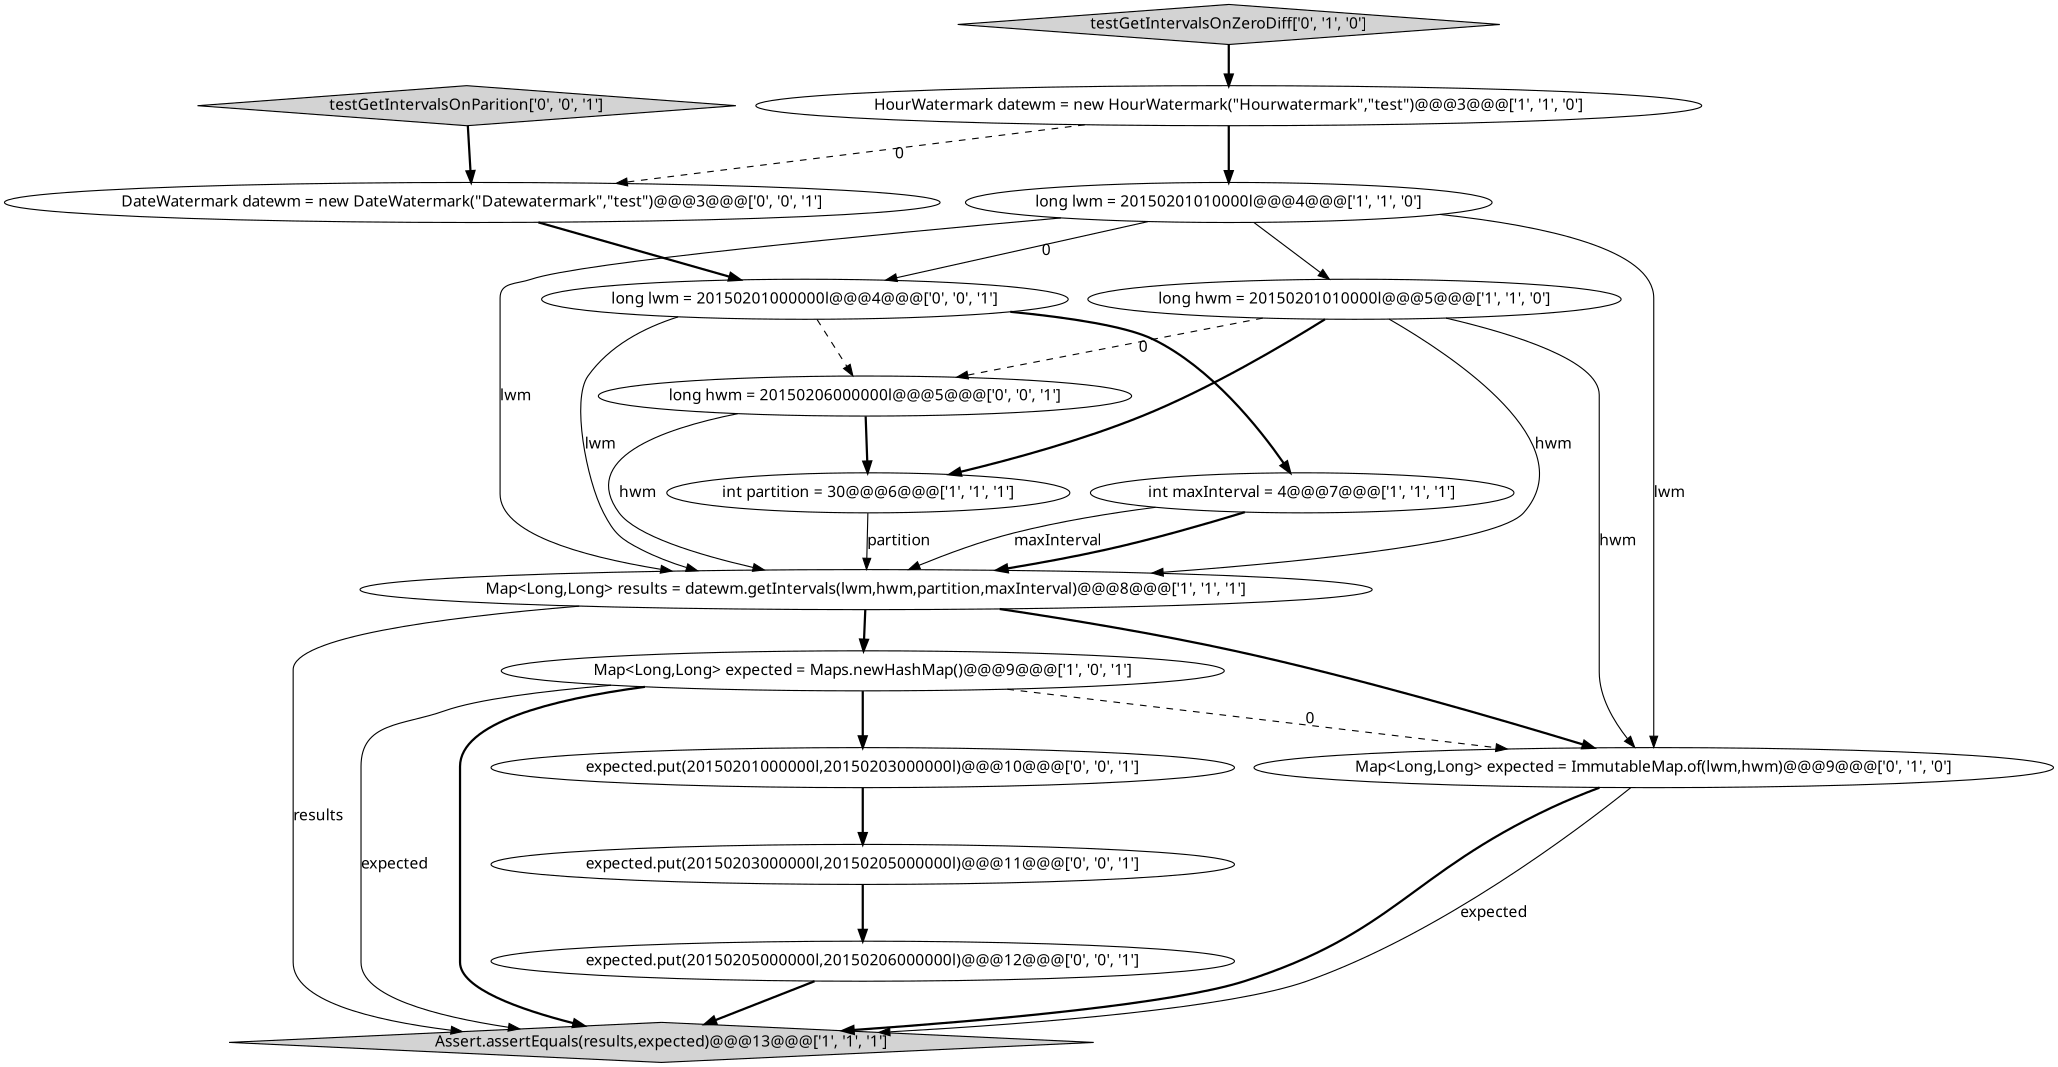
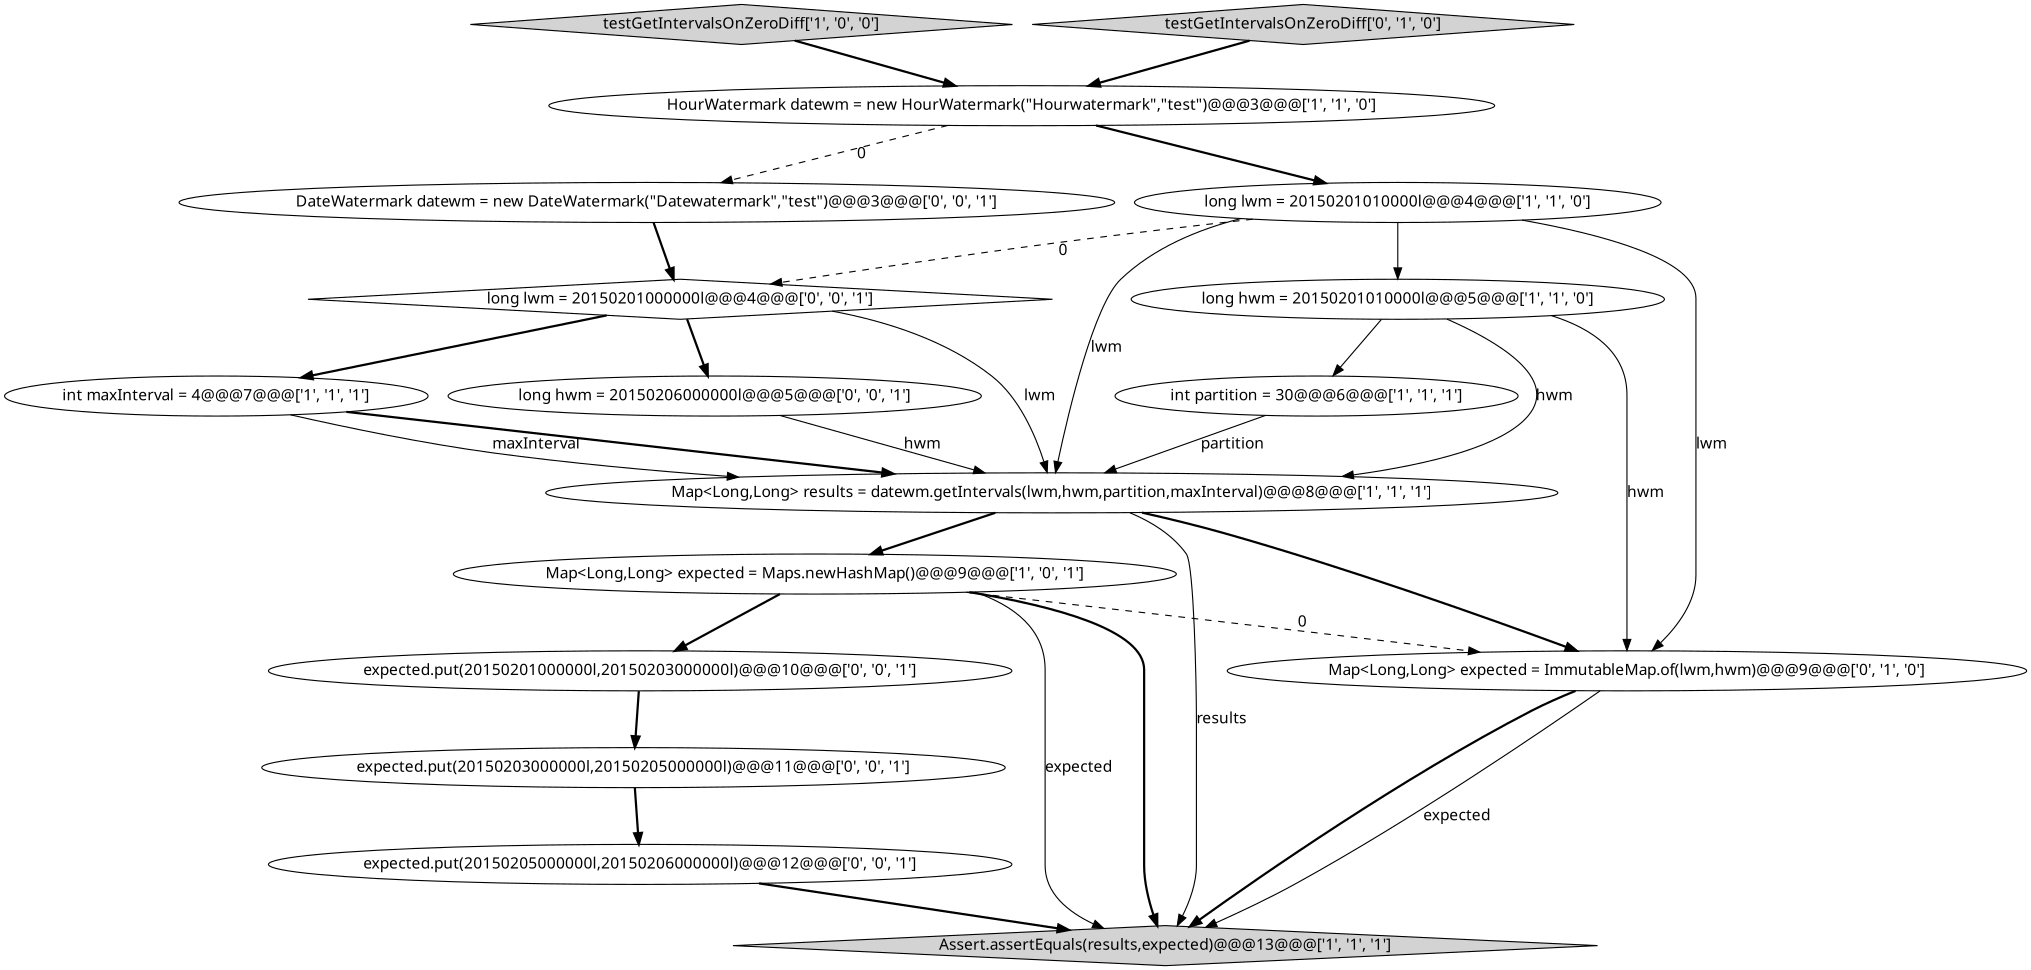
node "testGetIntervalsOnZeroDiff['1', '0', '0']": added
node "testGetIntervalsOnParition['0', '0', '1']": removed
edge "long lwm = 20150201010000l@@@4@@@['1', '1', '0']" -> "long lwm = 20150201000000l@@@4@@@['0', '0', '1']": style solid -> dashed
node "long lwm = 20150201000000l@@@4@@@['0', '0', '1']": shape ellipse -> diamond
edge "long lwm = 20150201000000l@@@4@@@['0', '0', '1']" -> "long hwm = 20150206000000l@@@5@@@['0', '0', '1']": style dashed -> bold
edge "long hwm = 20150201010000l@@@5@@@['1', '1', '0']" -> "long hwm = 20150206000000l@@@5@@@['0', '0', '1']": removed, label "0"
edge "long hwm = 20150201010000l@@@5@@@['1', '1', '0']" -> "int partition = 30@@@6@@@['1', '1', '1']": style bold -> solid
edge "long hwm = 20150206000000l@@@5@@@['0', '0', '1']" -> "int partition = 30@@@6@@@['1', '1', '1']": removed
